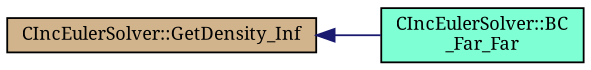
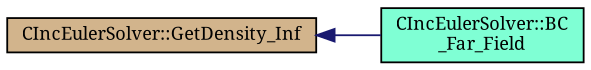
node "CIncEulerSolver::BC _Far_Far": label "CIncEulerSolver::BC _Far_Far" -> "CIncEulerSolver::BC _Far_Field"
